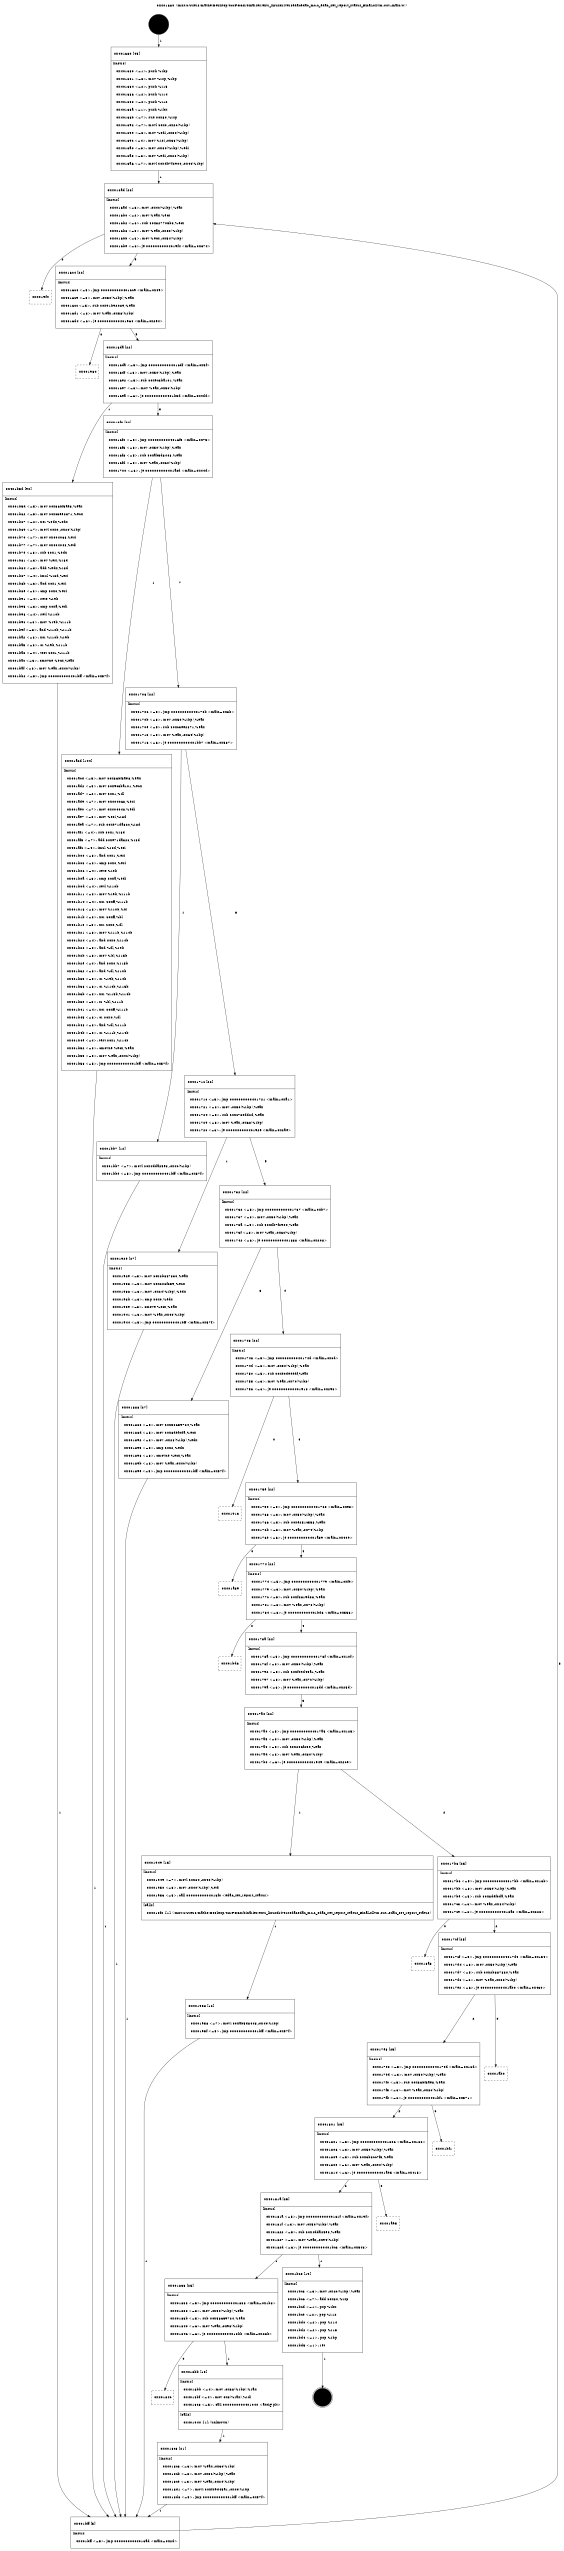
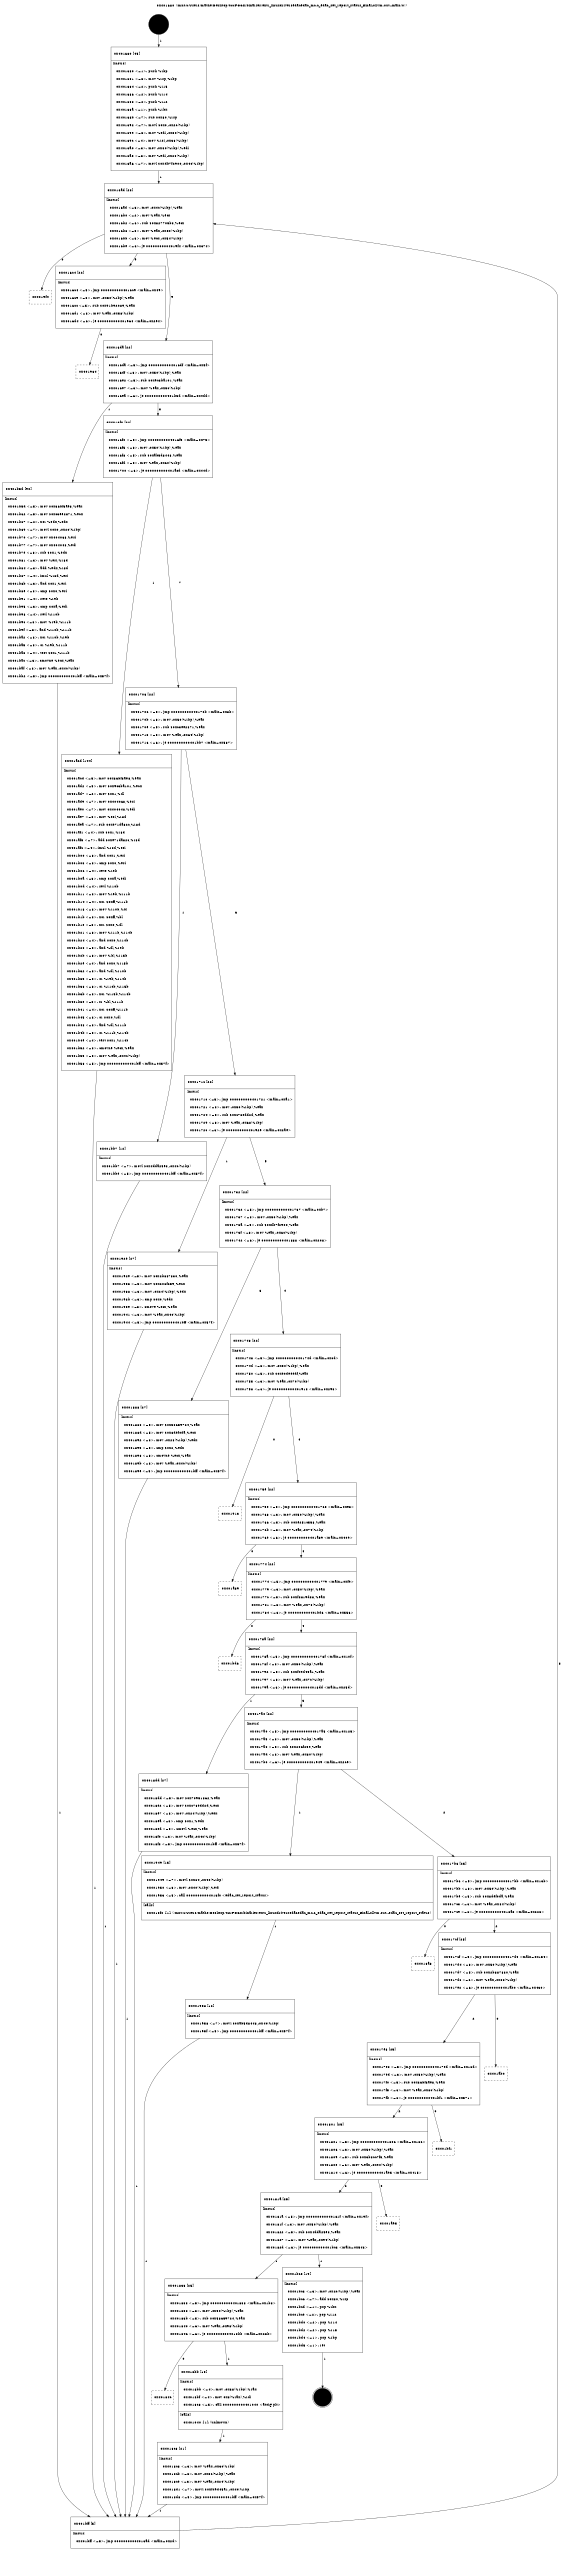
edge "0x4016c4 [22]" -> "0x4016da [22]": now "0x4016ad [23]" -> "0x4016da [22]"
node "0x4018dd [27]": added
